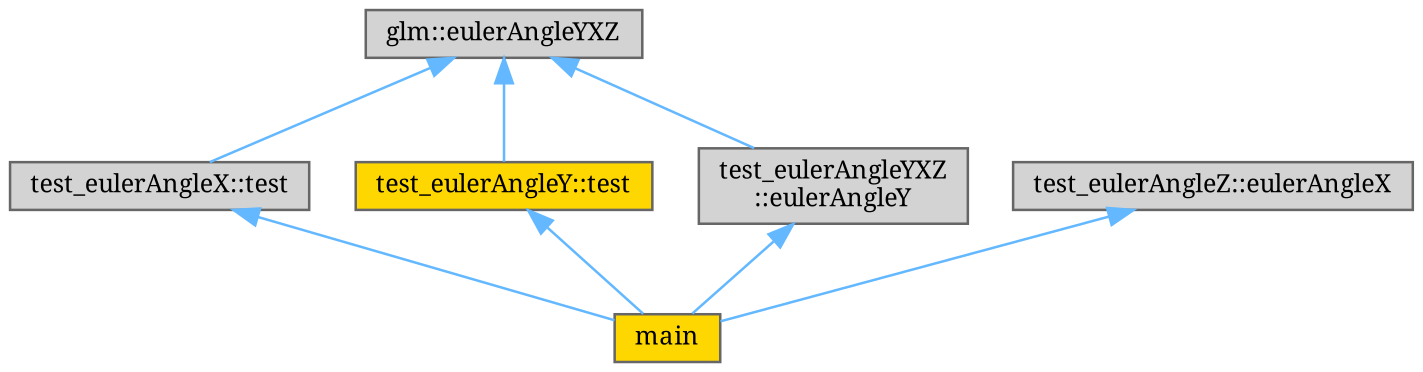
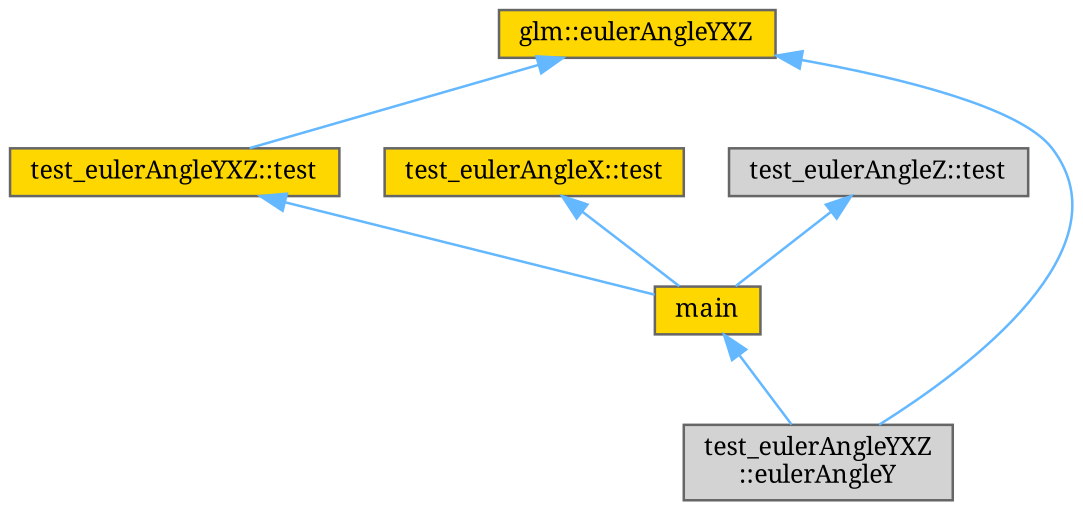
node "glm::eulerAngleYXZ": fillcolor lightgrey -> gold
edge "test_eulerAngleX::test" -> "glm::eulerAngleYXZ": removed
node "test_eulerAngleX::test": fillcolor lightgrey -> gold
node "test_eulerAngleY::test": label "test_eulerAngleY::test" -> "test_eulerAngleYXZ::test"
node "test_eulerAngleZ::eulerAngleX": label "test_eulerAngleZ::eulerAngleX" -> "test_eulerAngleZ::test"
edge "main" -> "test_eulerAngleYXZ ::eulerAngleY": reversed
